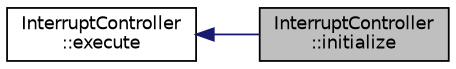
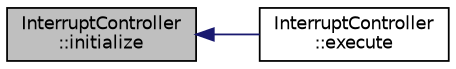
edge "InterruptController ::initialize" -> "InterruptController ::execute": reversed
